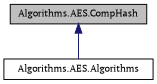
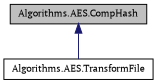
node "Algorithms.AES.Algorithms": label "Algorithms.AES.Algorithms" -> "Algorithms.AES.TransformFile"
